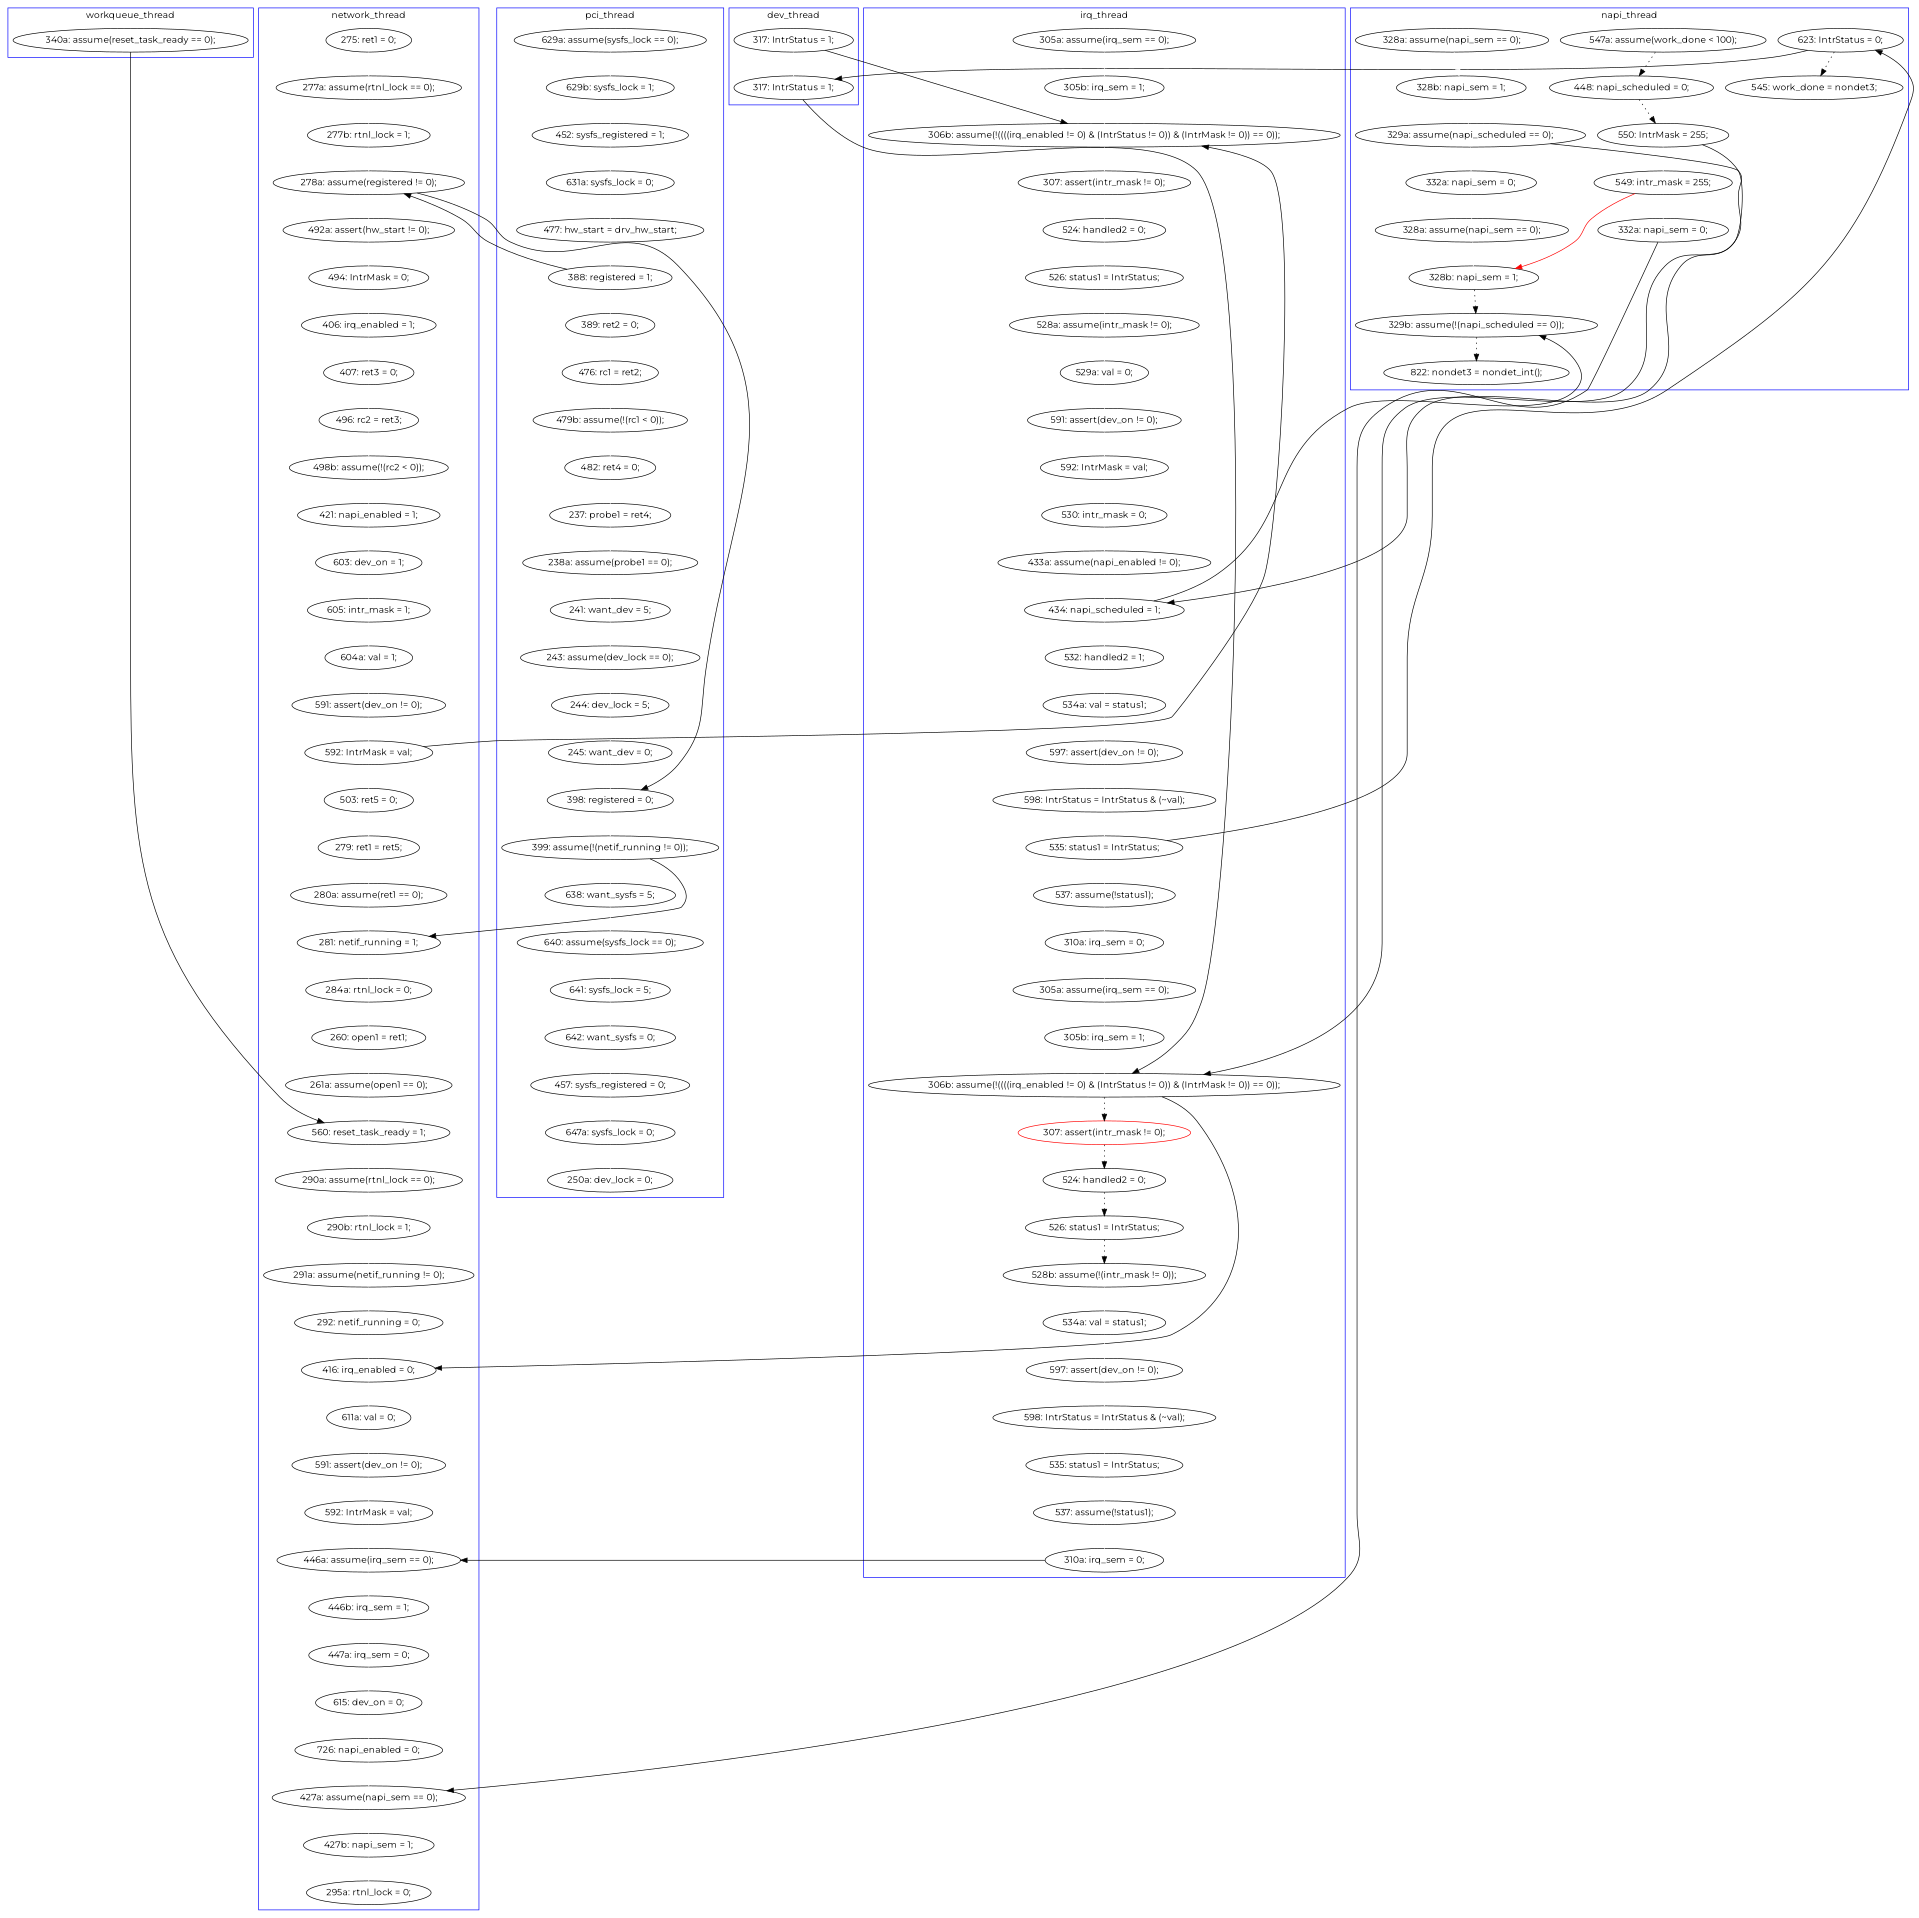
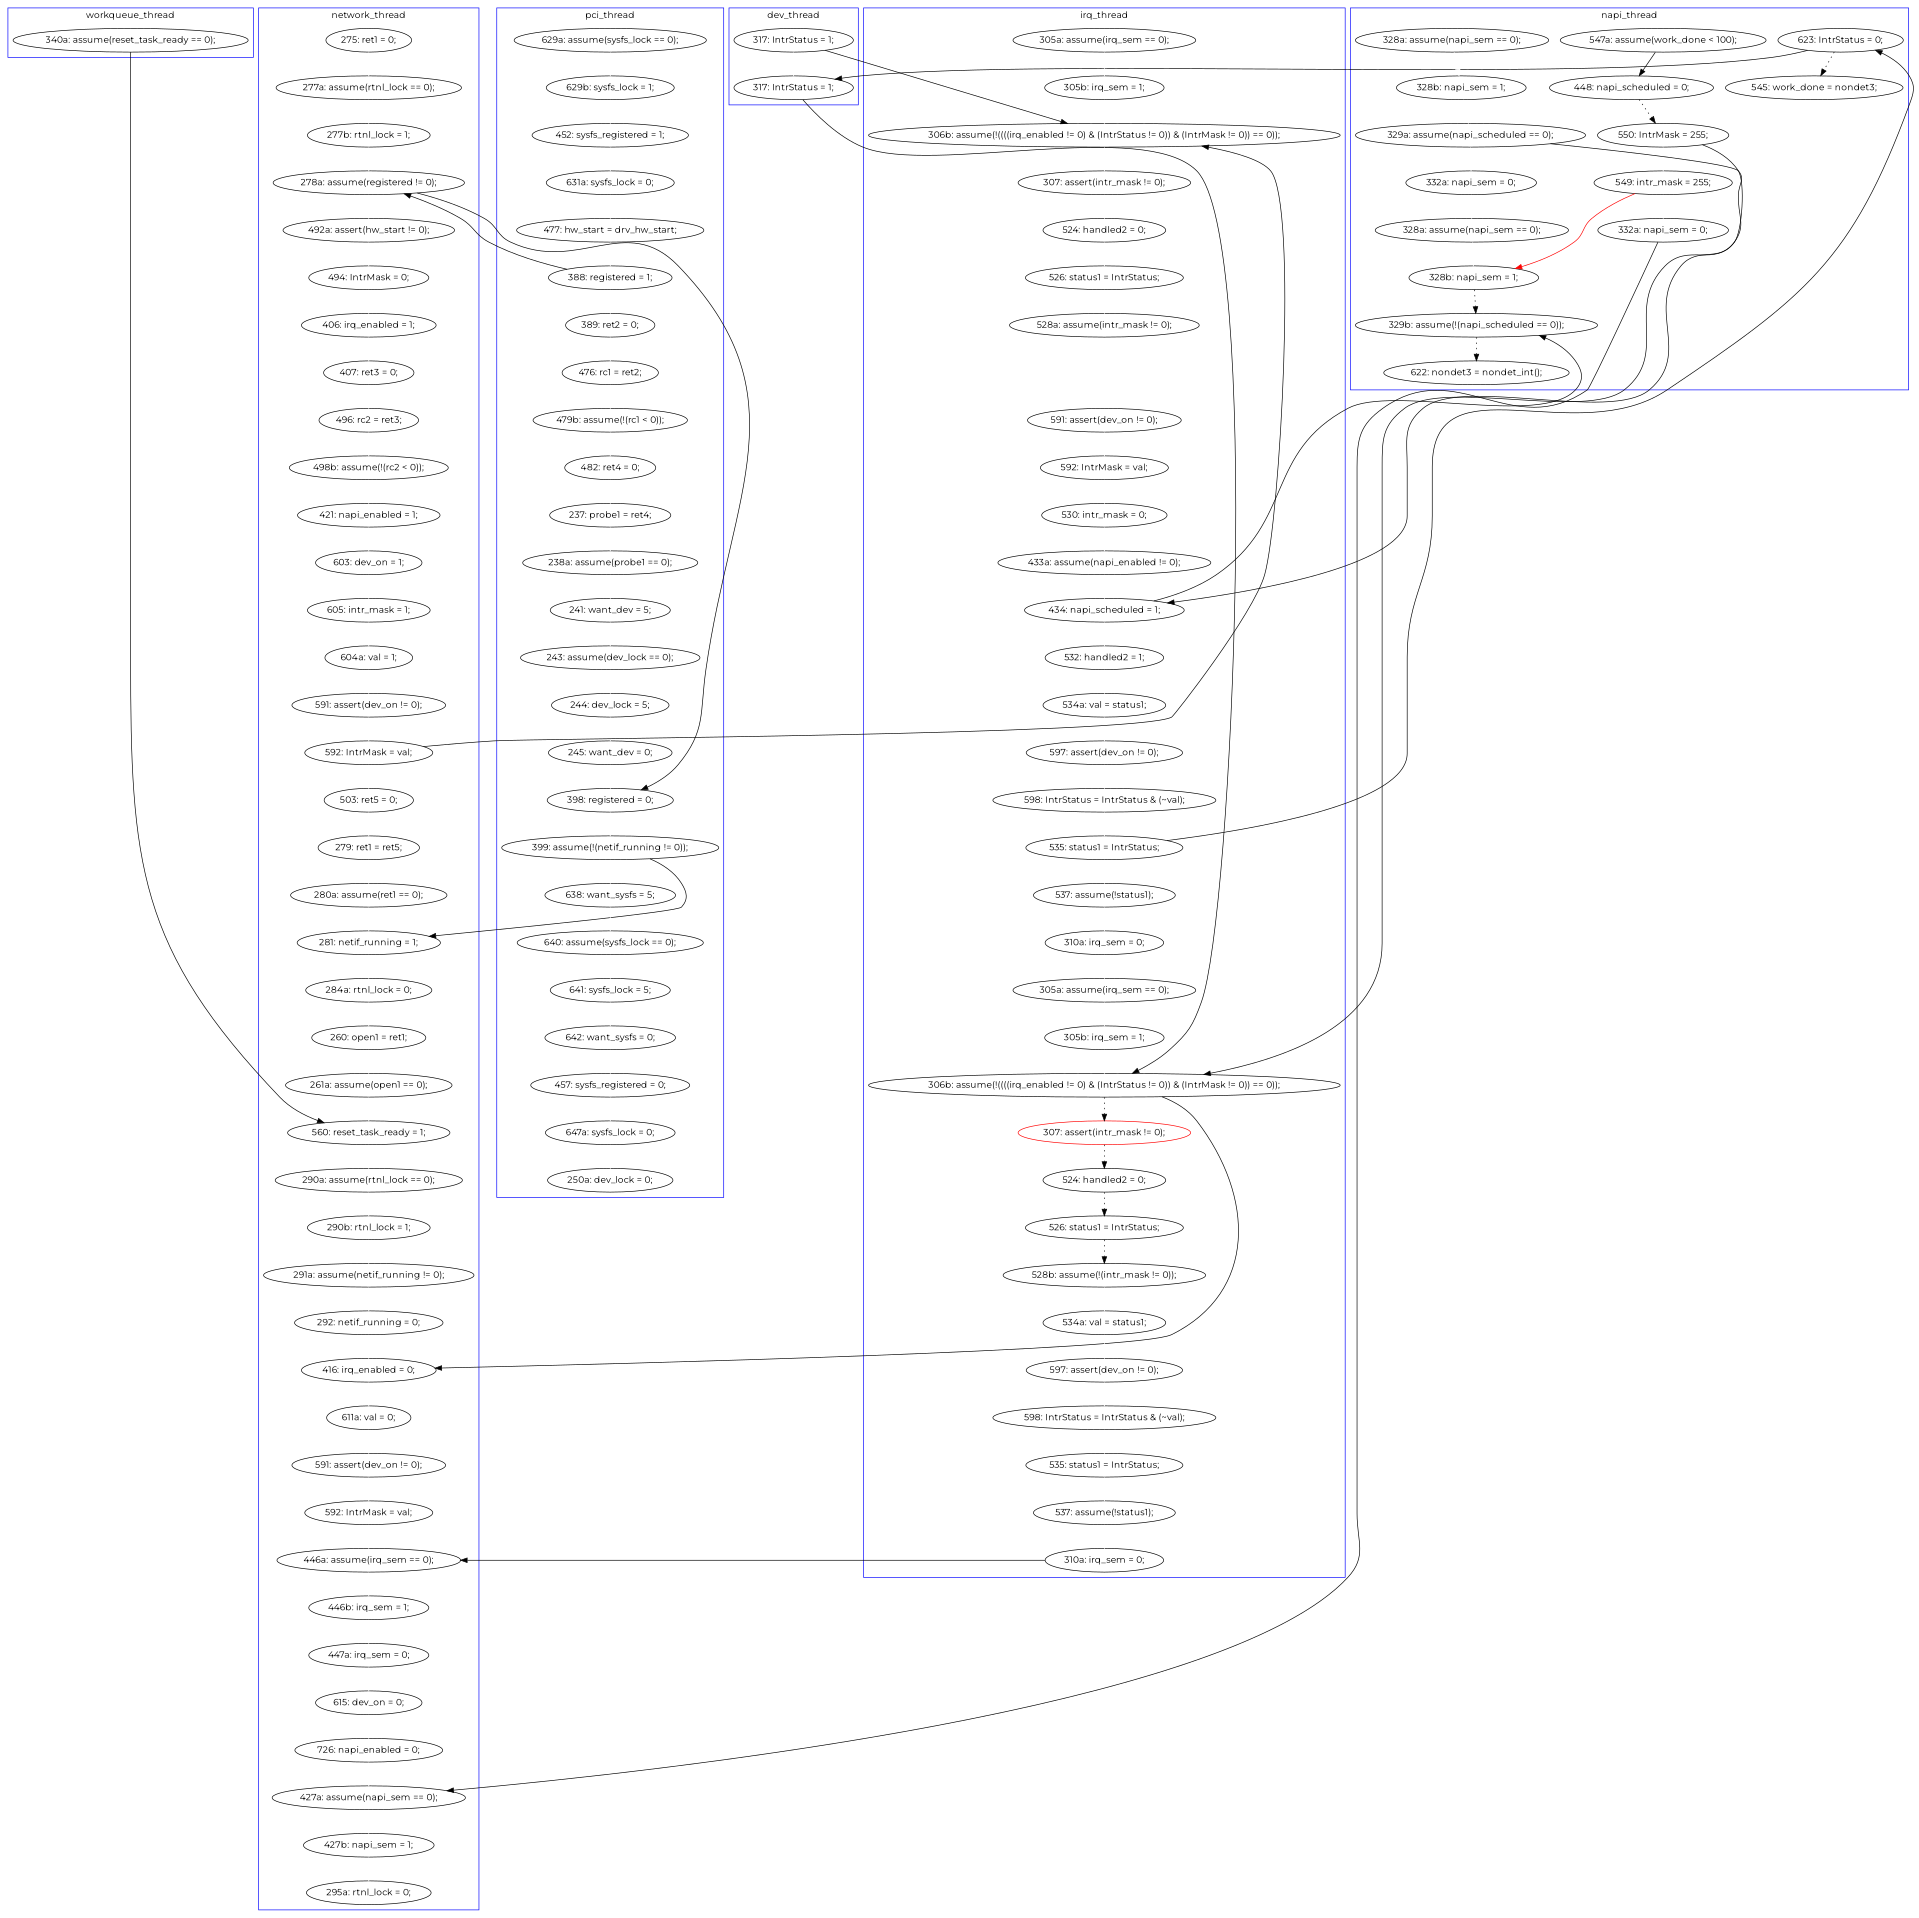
edge "547a: assume(work_done < 100);" -> "448: napi_scheduled = 0;": style dotted -> solid
node "529a: val = 0;": removed
node "822: nondet3 = nondet_int();": label "822: nondet3 = nondet_int();" -> "622: nondet3 = nondet_int();"
